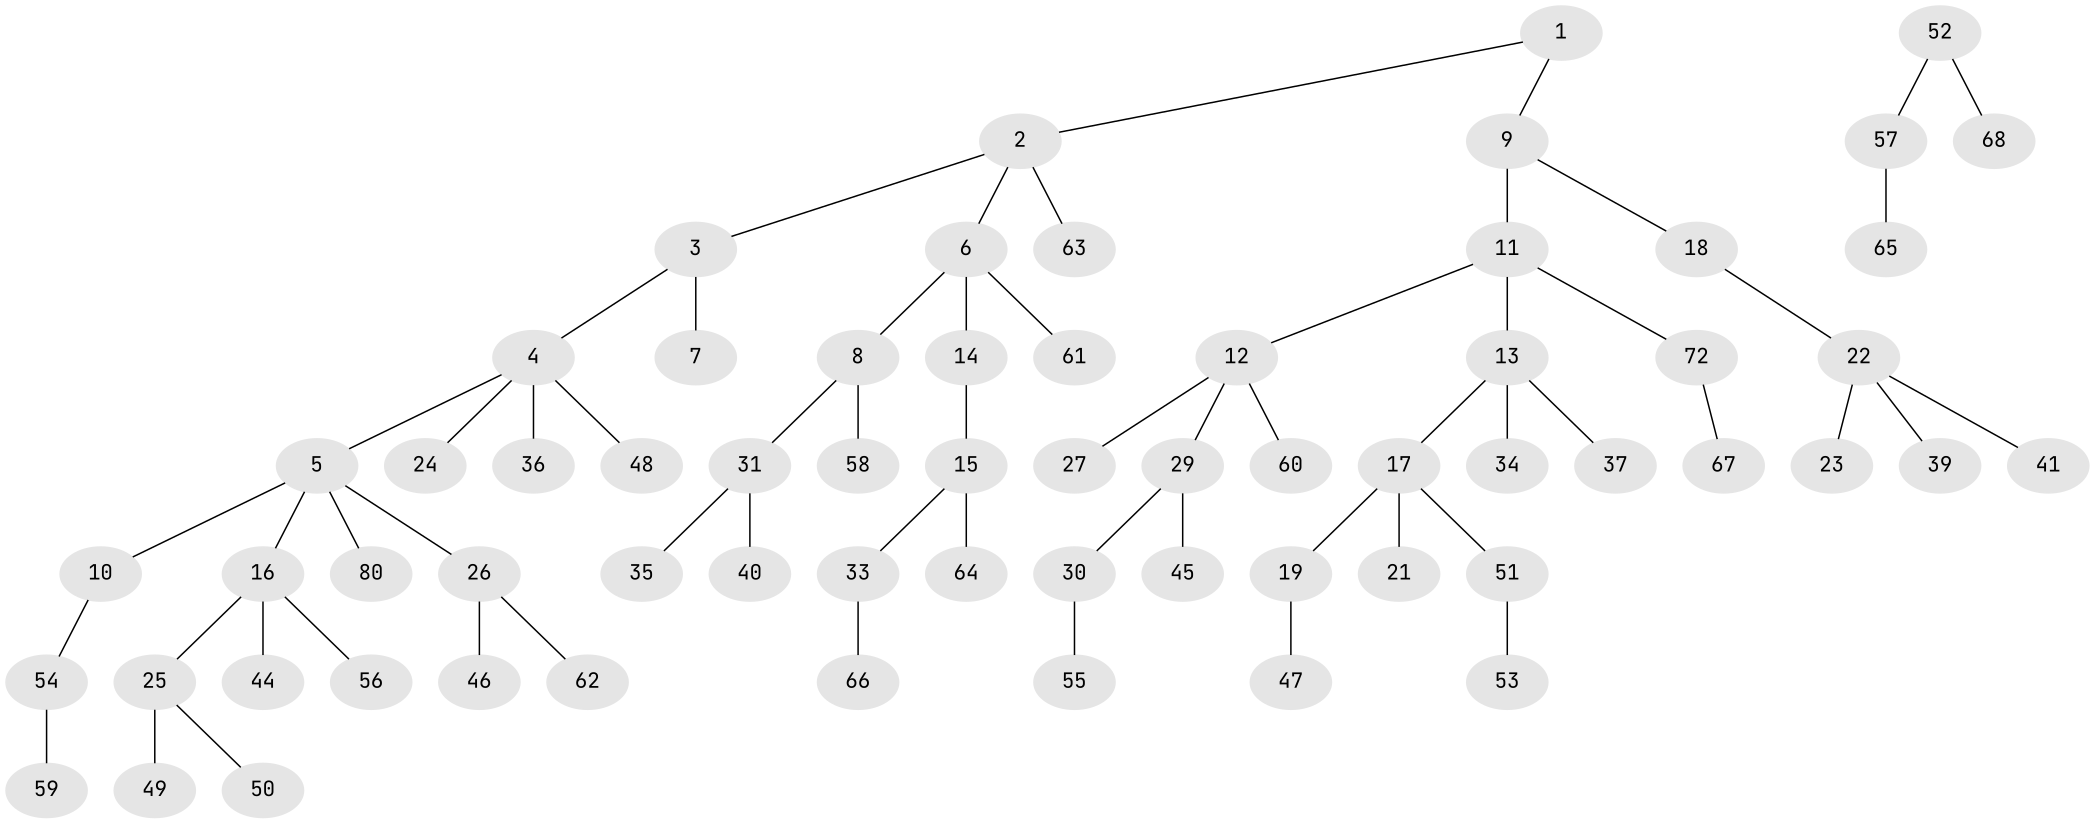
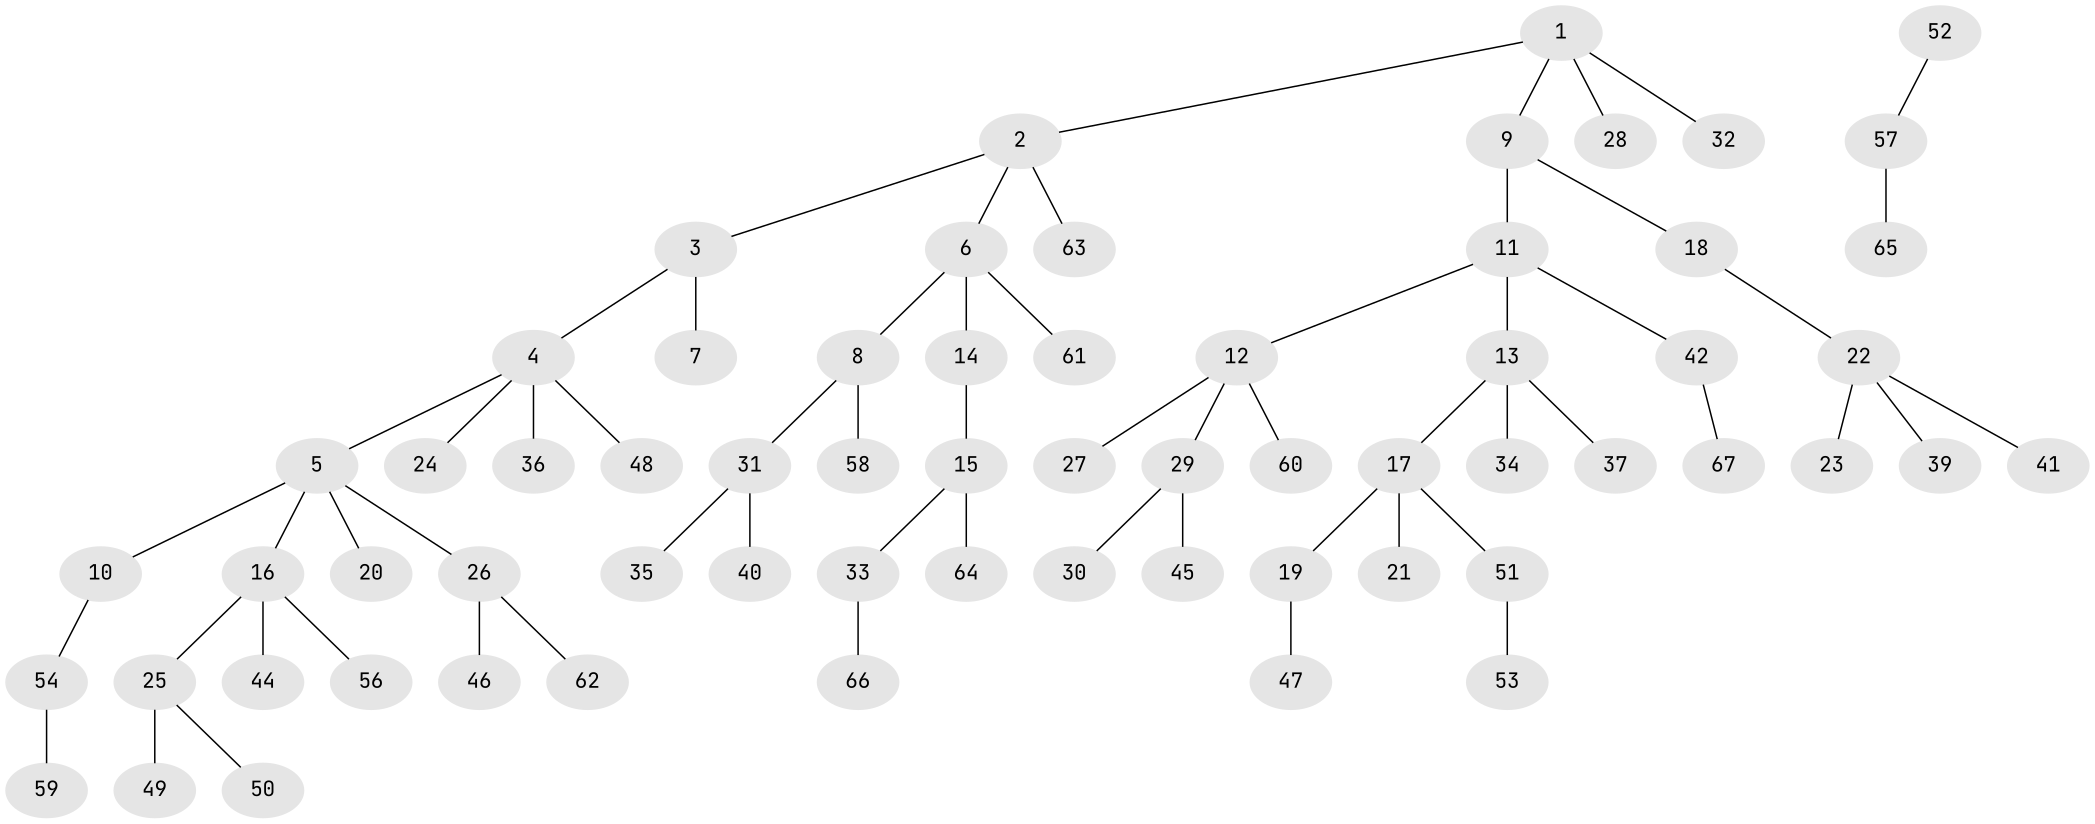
node "28": added
node "32": added
node "68": removed
node "72": label "72" -> "42"
node "80": label "80" -> "20"
node "55": removed
